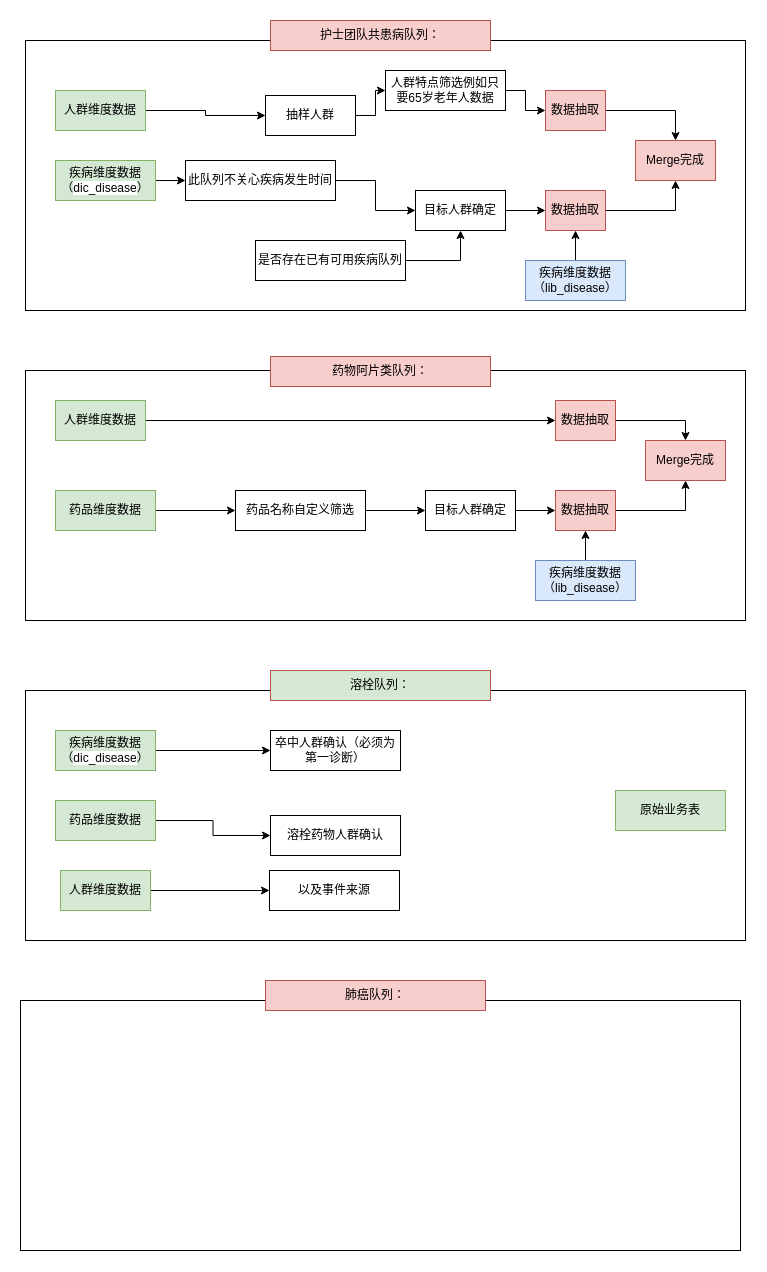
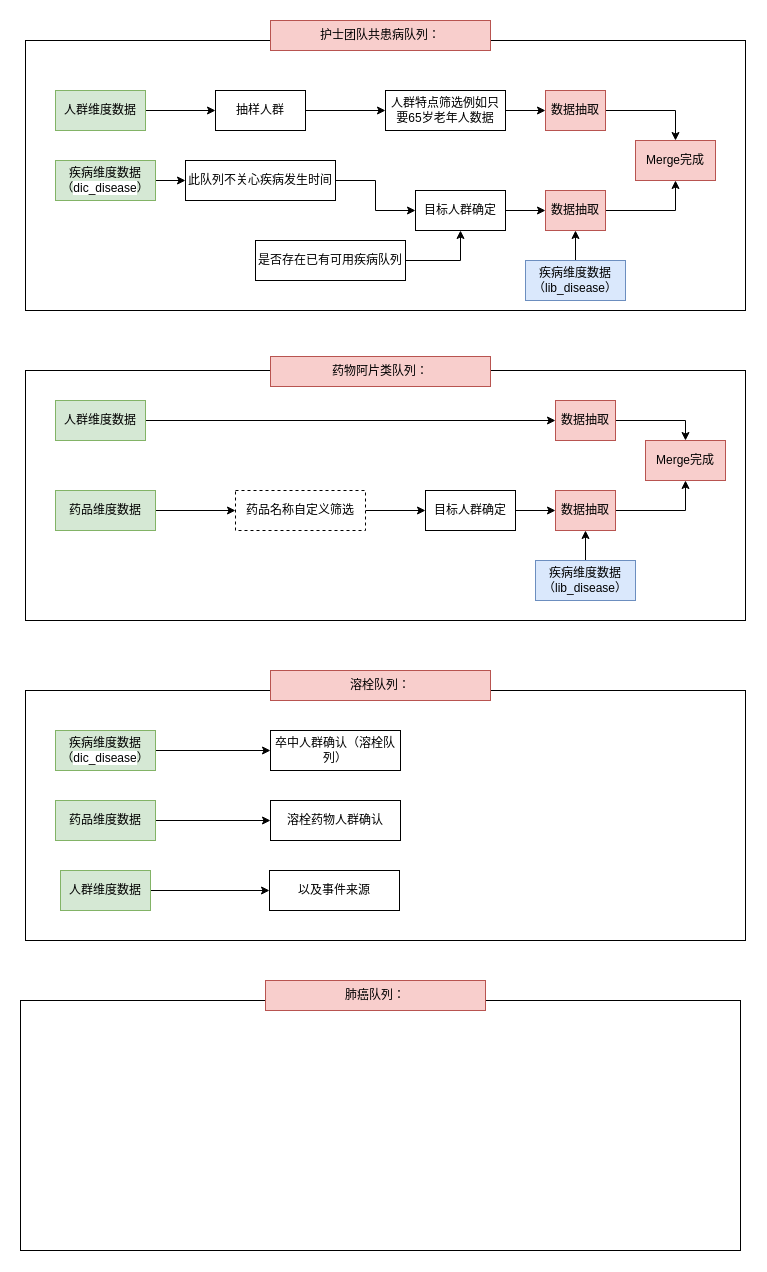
node "人群特点筛选例如只要65岁老年人数据": moved (446, 91) -> (446, 111)
node "抽样人群": moved (311, 116) -> (261, 111)
node "药品名称自定义筛选": style solid -> dashed
node "溶栓队列：": fillcolor #d5e8d4 -> #f8cecc
node "卒中人群确认（必须为第一诊断）": label "卒中人群确认（必须为第一诊断）" -> "卒中人群确认（溶栓队列）"
node "原始业务表": removed
node "溶栓药物人群确认": moved (336, 836) -> (336, 821)
